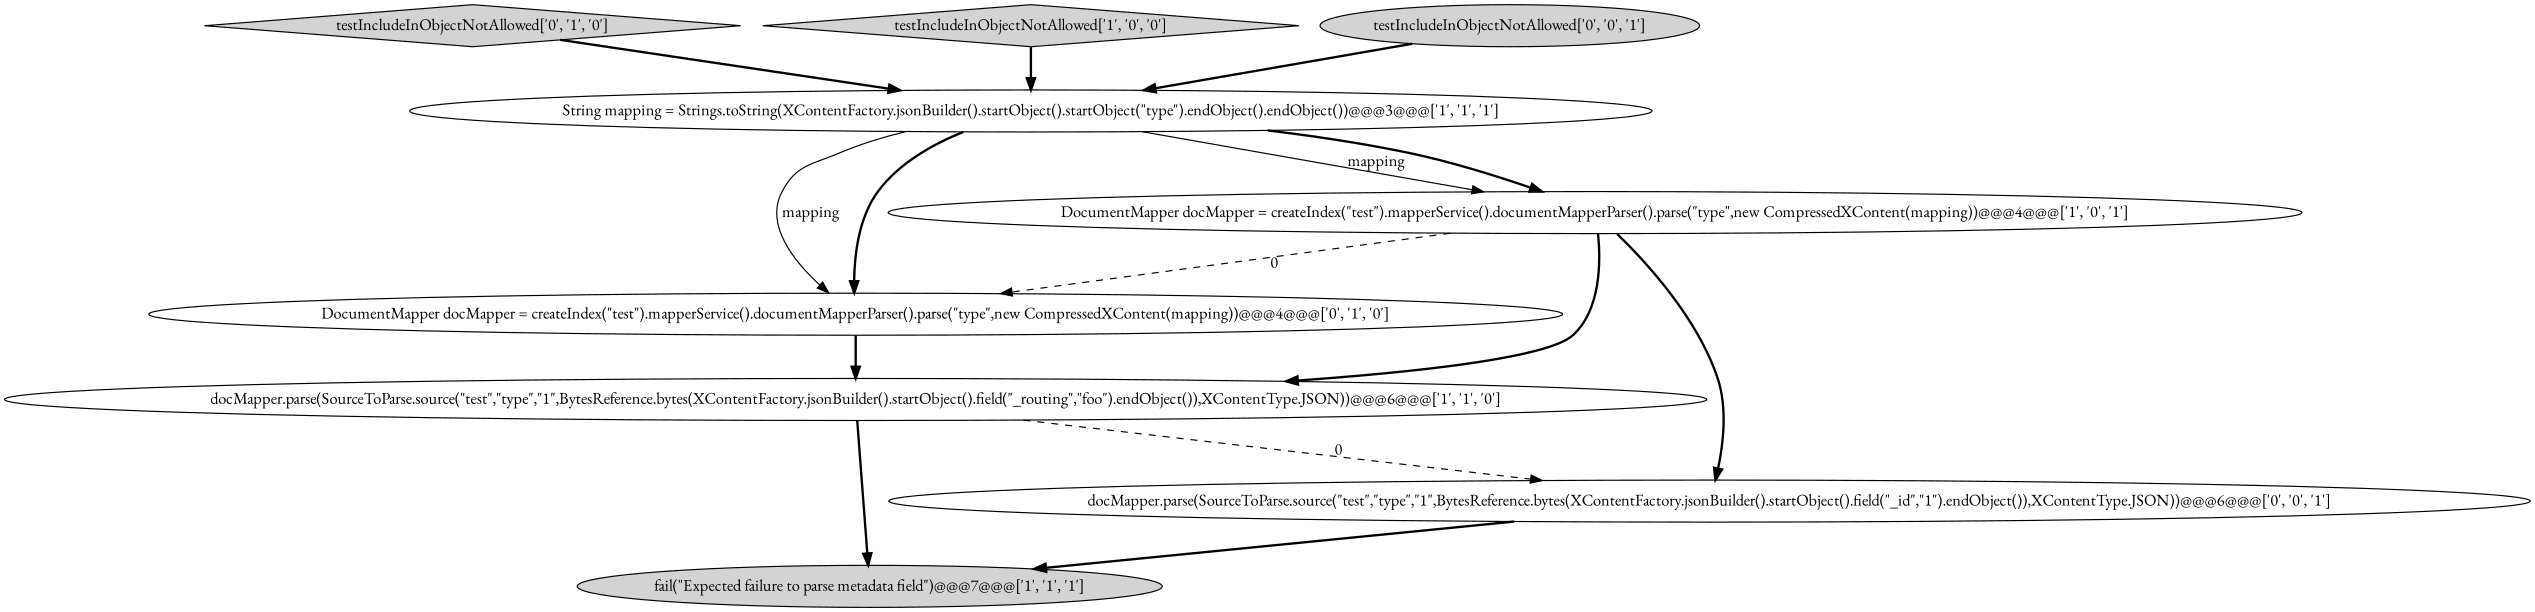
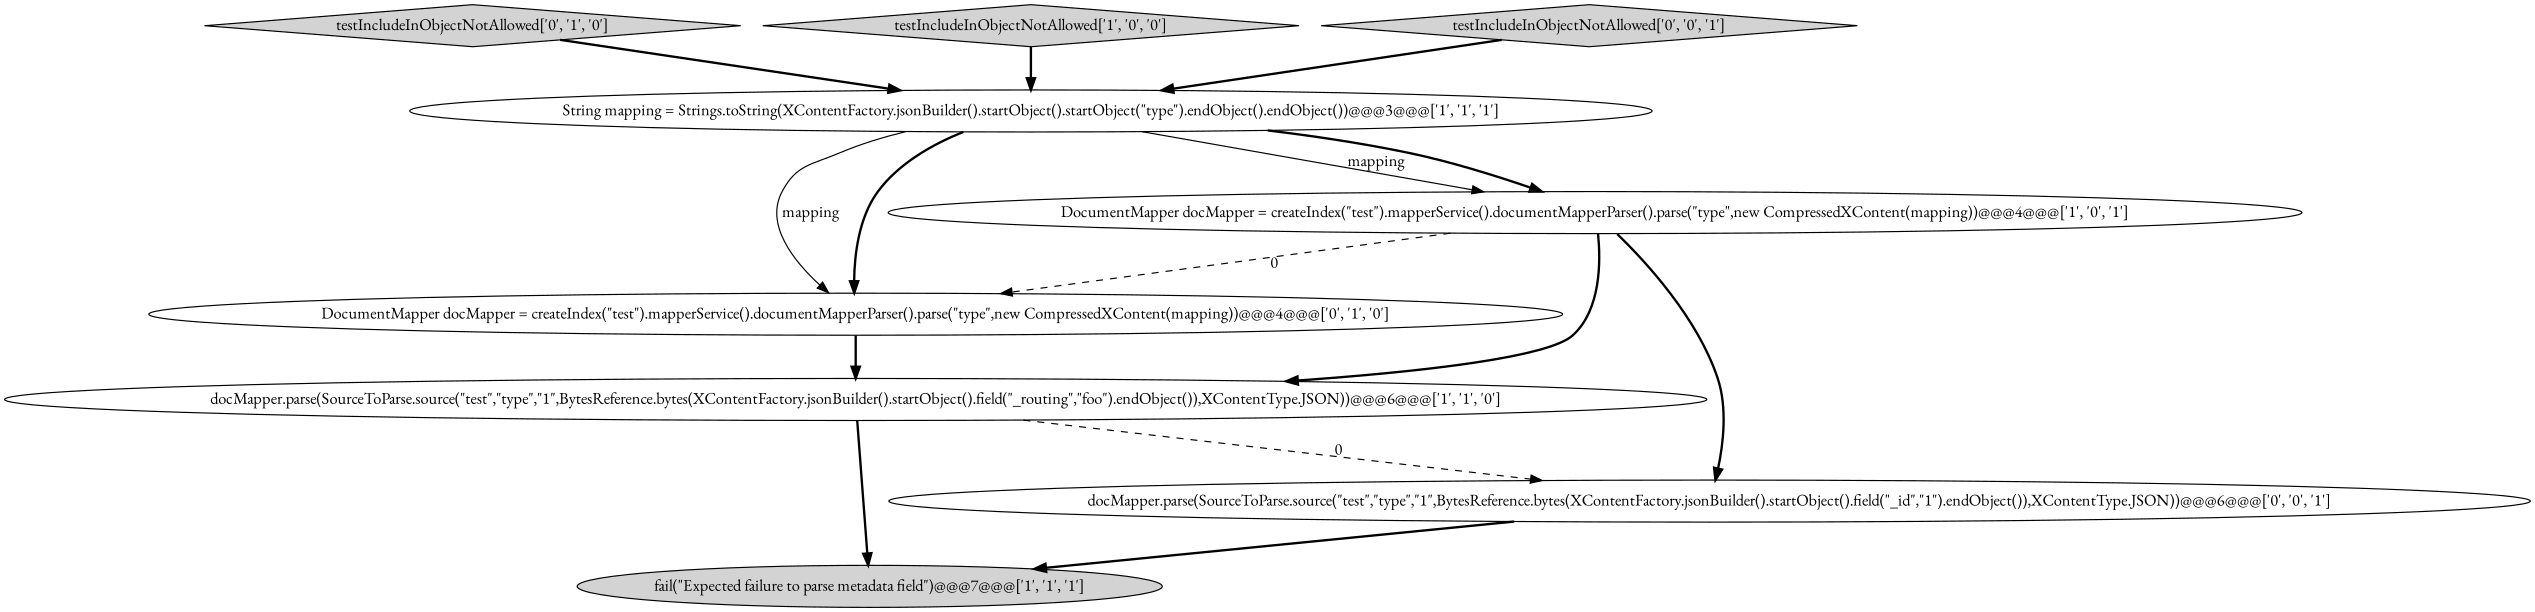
node "testIncludeInObjectNotAllowed['0', '0', '1']": shape ellipse -> diamond
